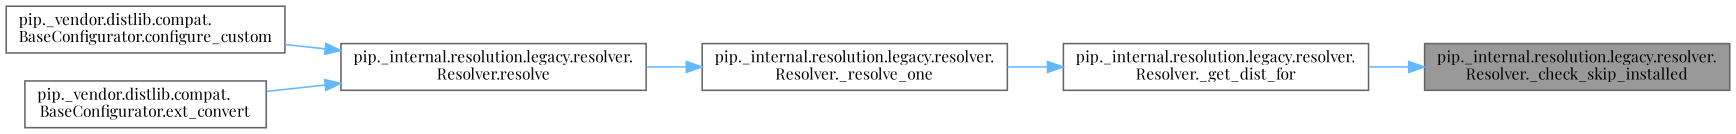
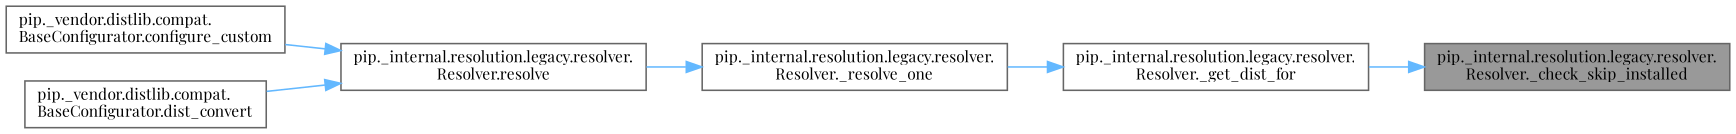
node "pip._vendor.distlib.compat. BaseConfigurator.ext_convert": label "pip._vendor.distlib.compat. BaseConfigurator.ext_convert" -> "pip._vendor.distlib.compat. BaseConfigurator.dist_convert"
